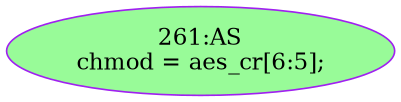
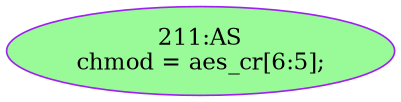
node "261:AS chmod = aes_cr[6:5];": label "261:AS chmod = aes_cr[6:5];" -> "211:AS chmod = aes_cr[6:5];"
